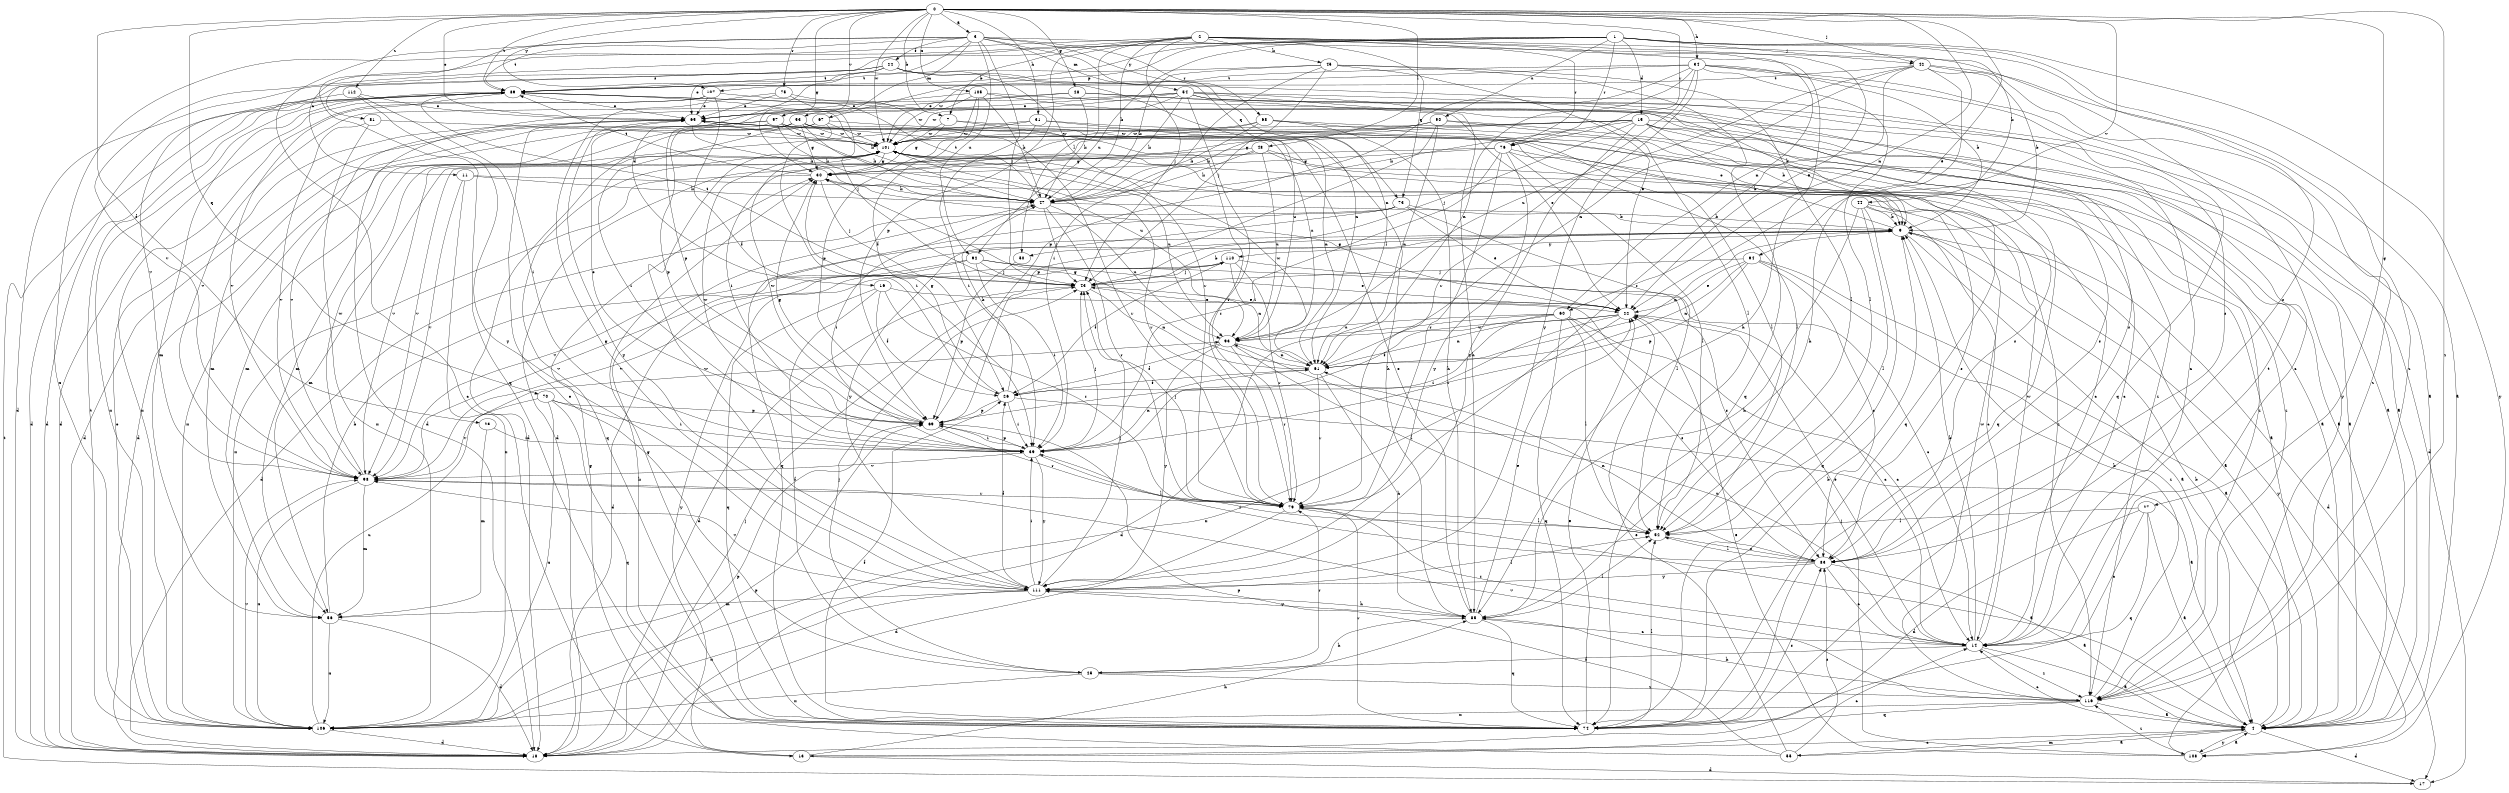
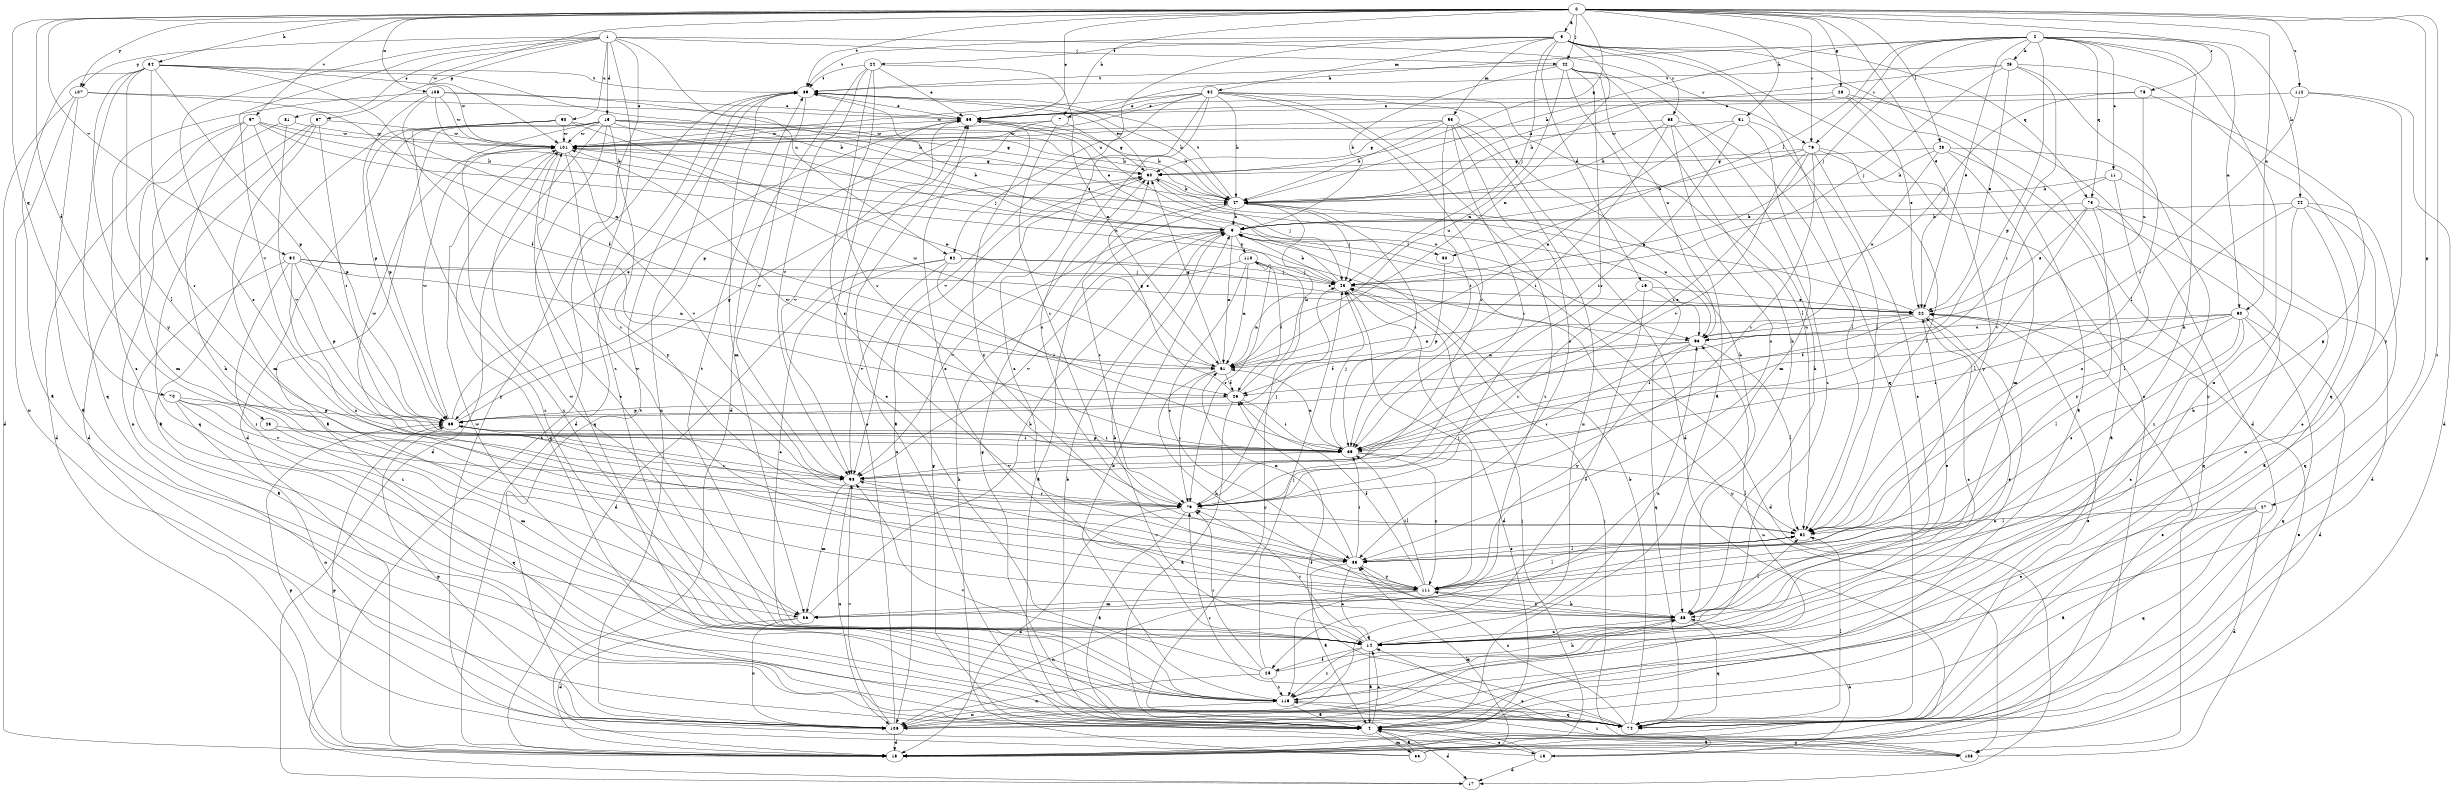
edge "16" -> "26": removed, label "f"
